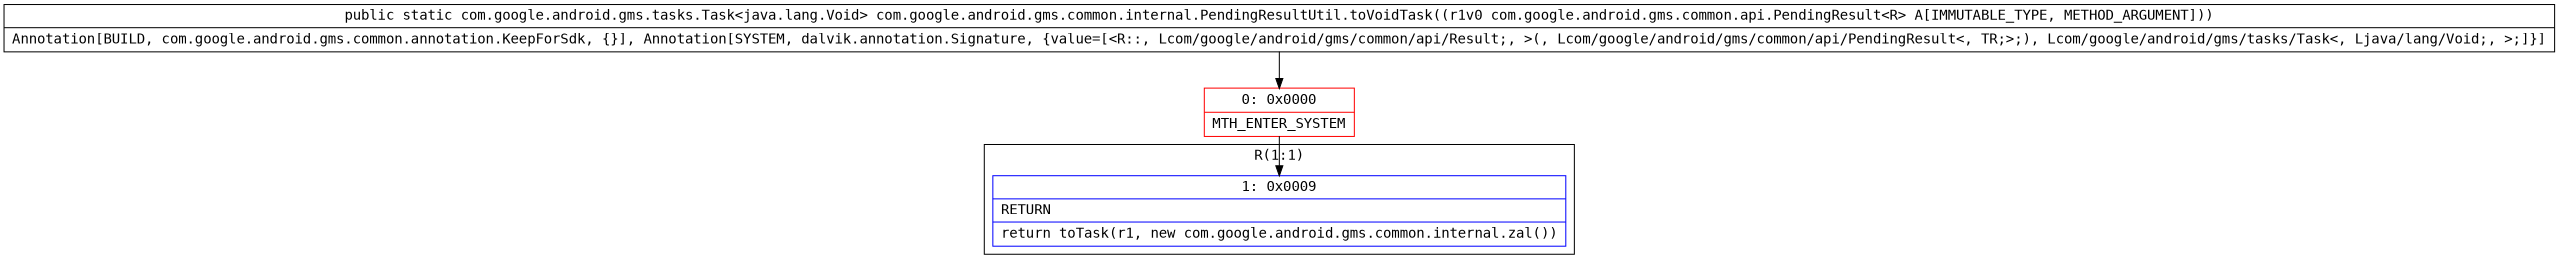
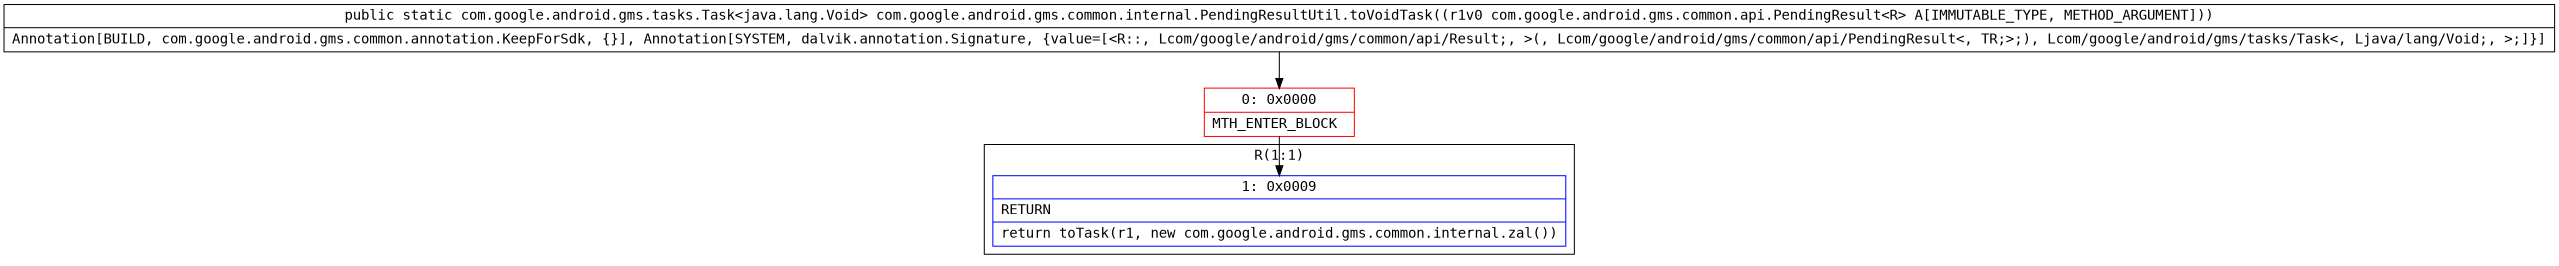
node "0: 0x0000": text "MTH_ENTER_SYSTEM" -> "MTH_ENTER_BLOCK"
